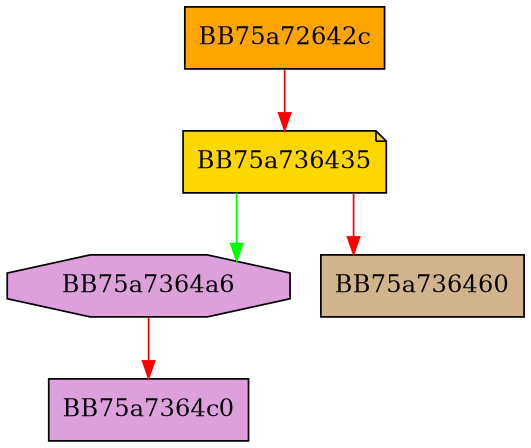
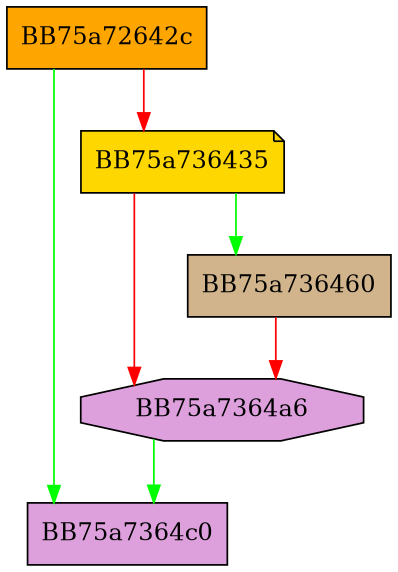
edge "BB75a736435" -> "BB75a736460": color red -> green
edge "BB75a736435" -> "BB75a7364a6": color green -> red
edge "BB75a72642c" -> "BB75a7364c0": added
edge "BB75a7364a6" -> "BB75a7364c0": color red -> green
edge "BB75a736460" -> "BB75a7364a6": added
